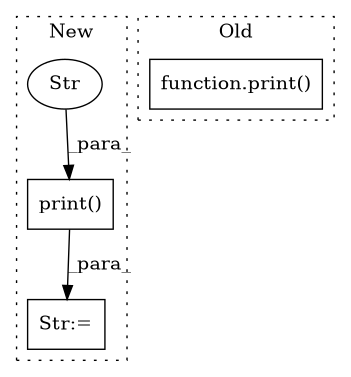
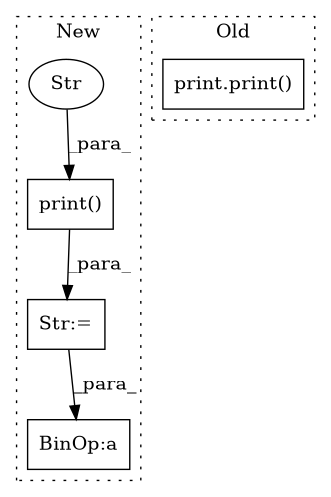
node "function.print()": label "function.print()" -> "print.print()"
node "BinOp:a": added
